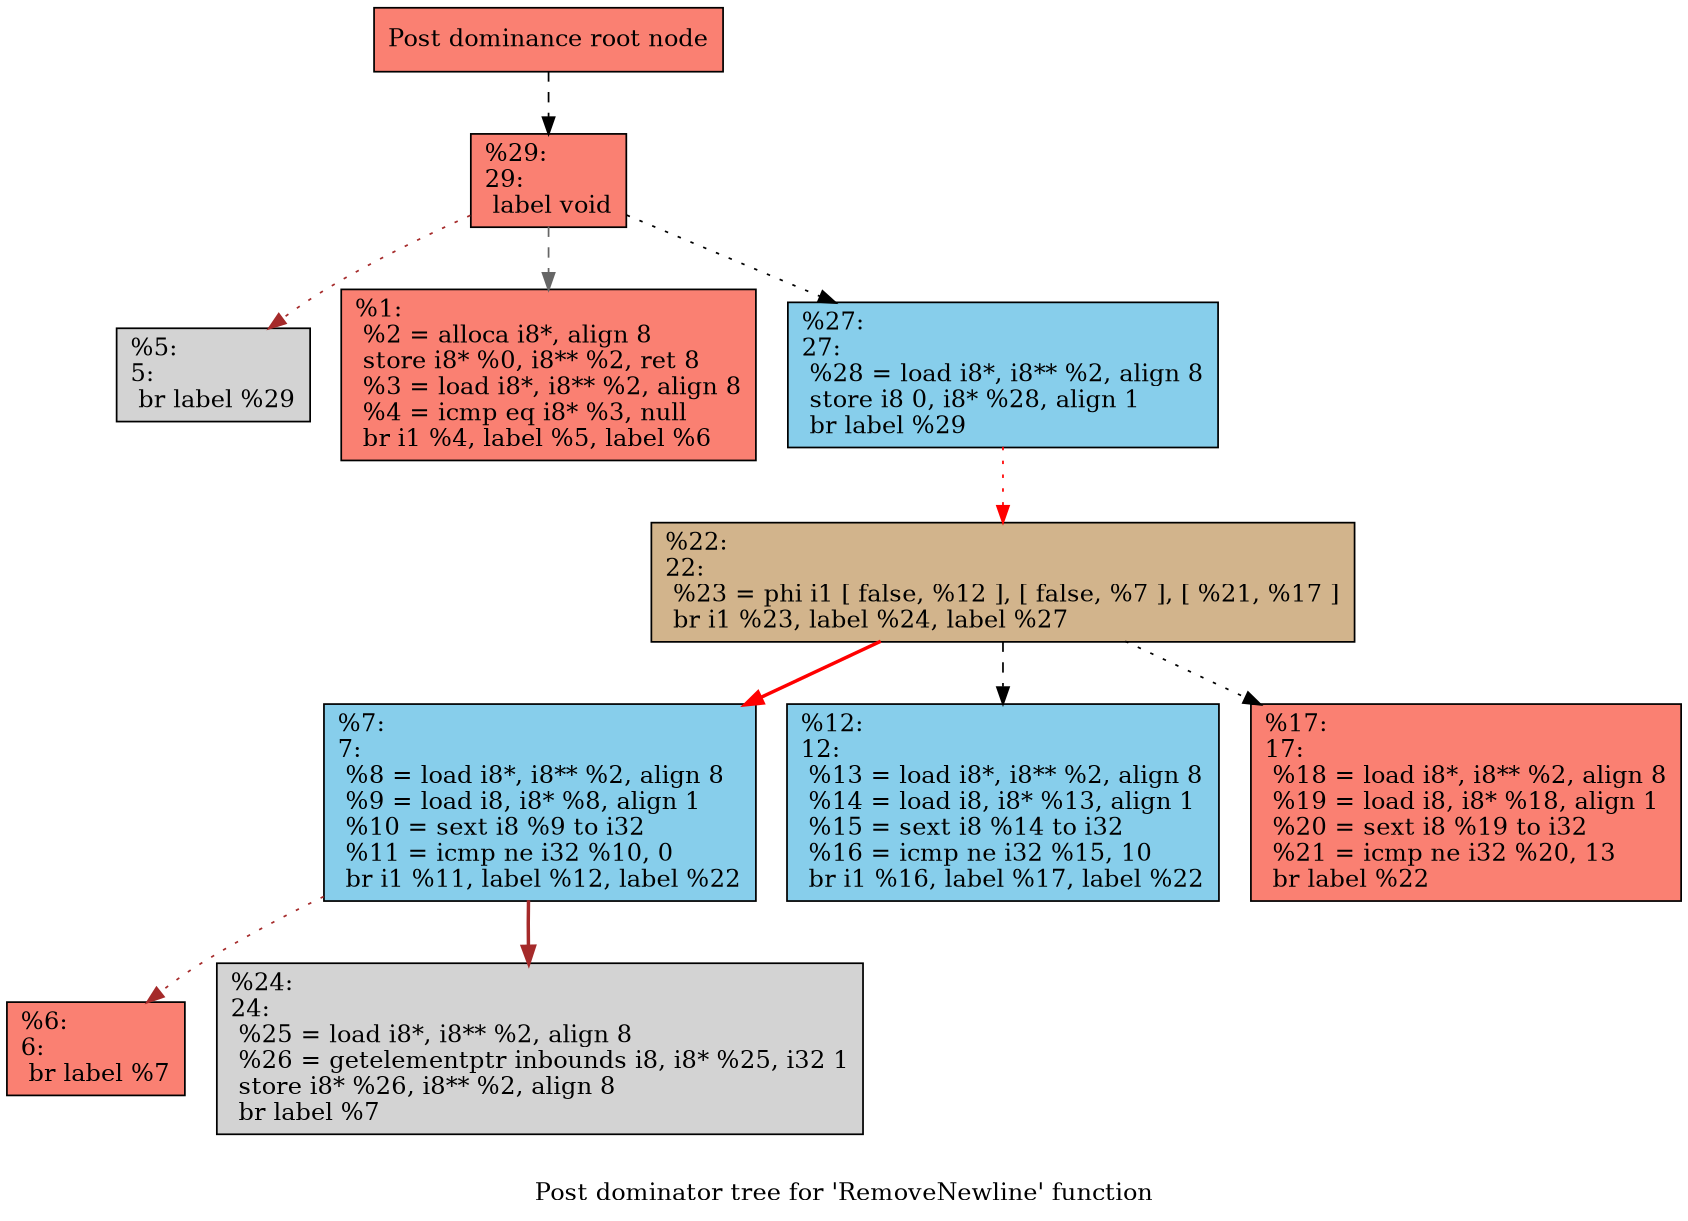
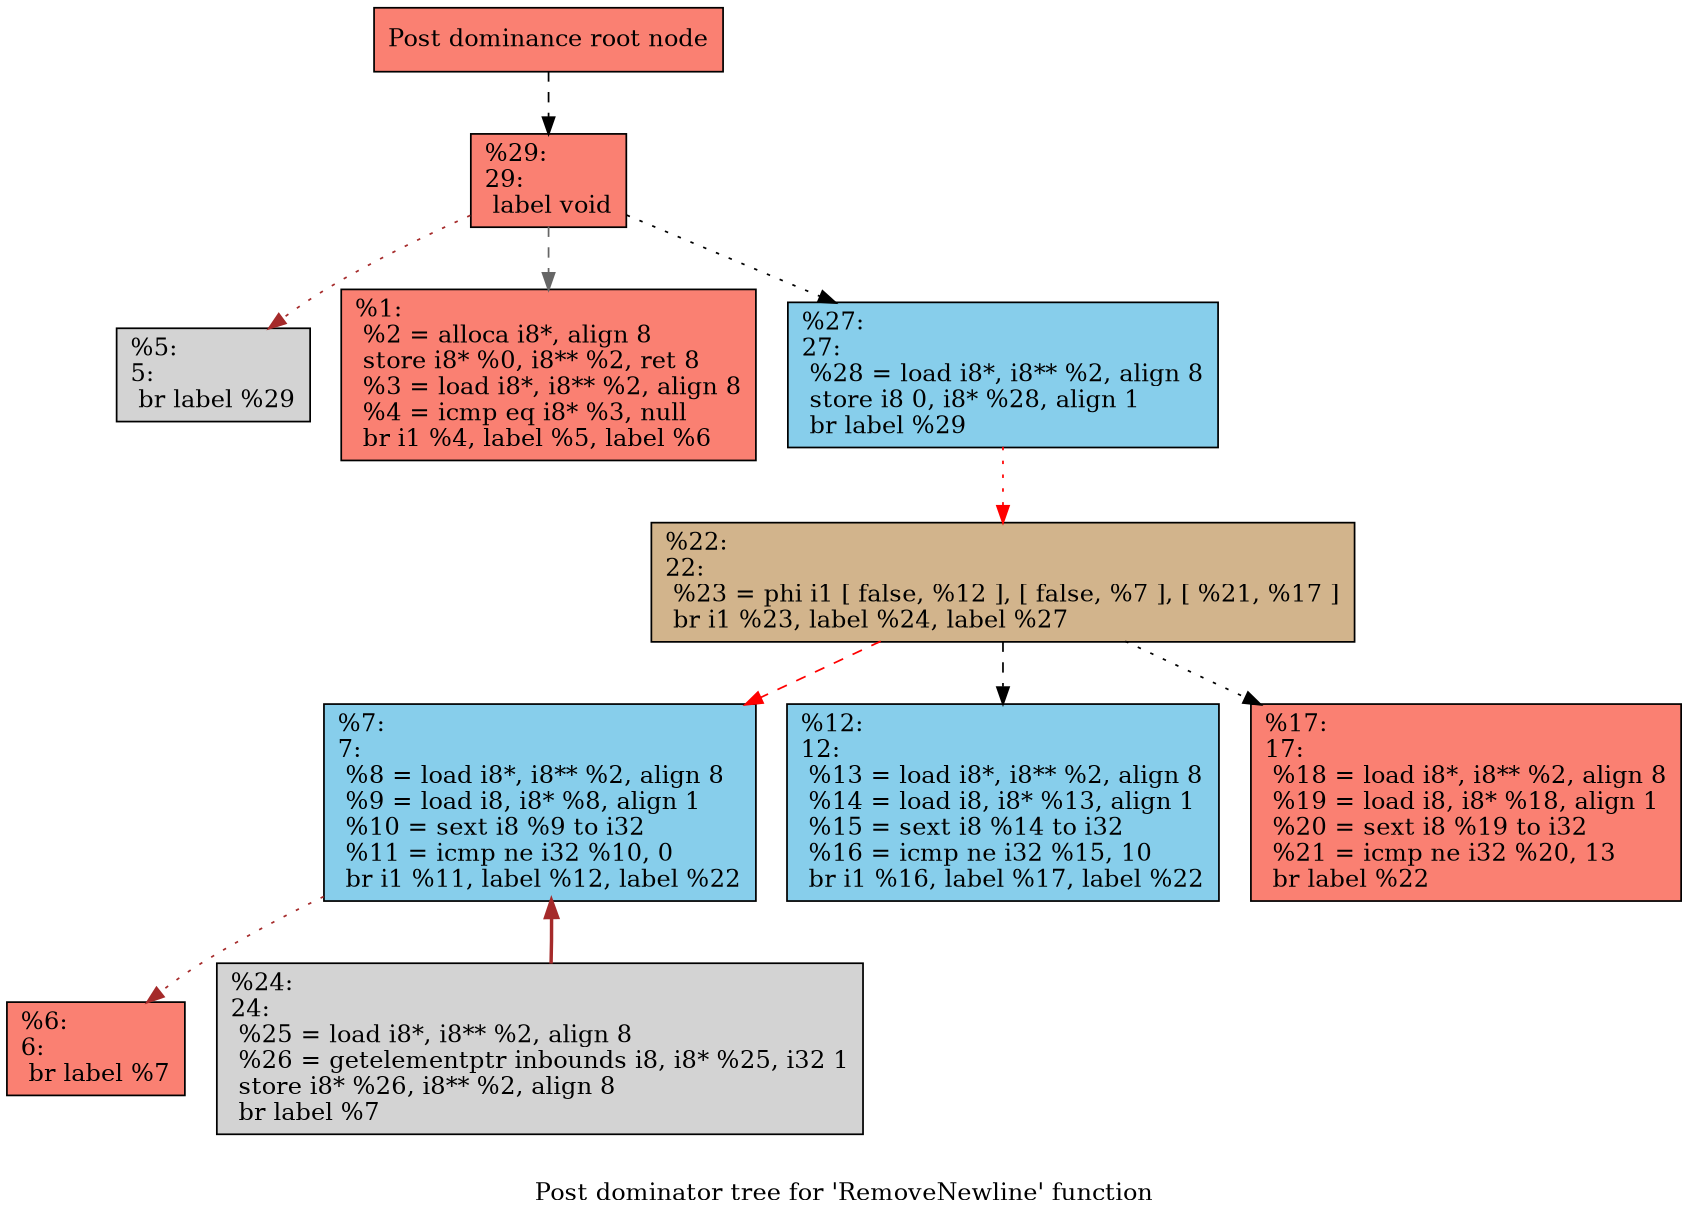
edge "%22:" -> "%7:": style bold -> dashed
edge "%7:" -> "%24:": reversed
